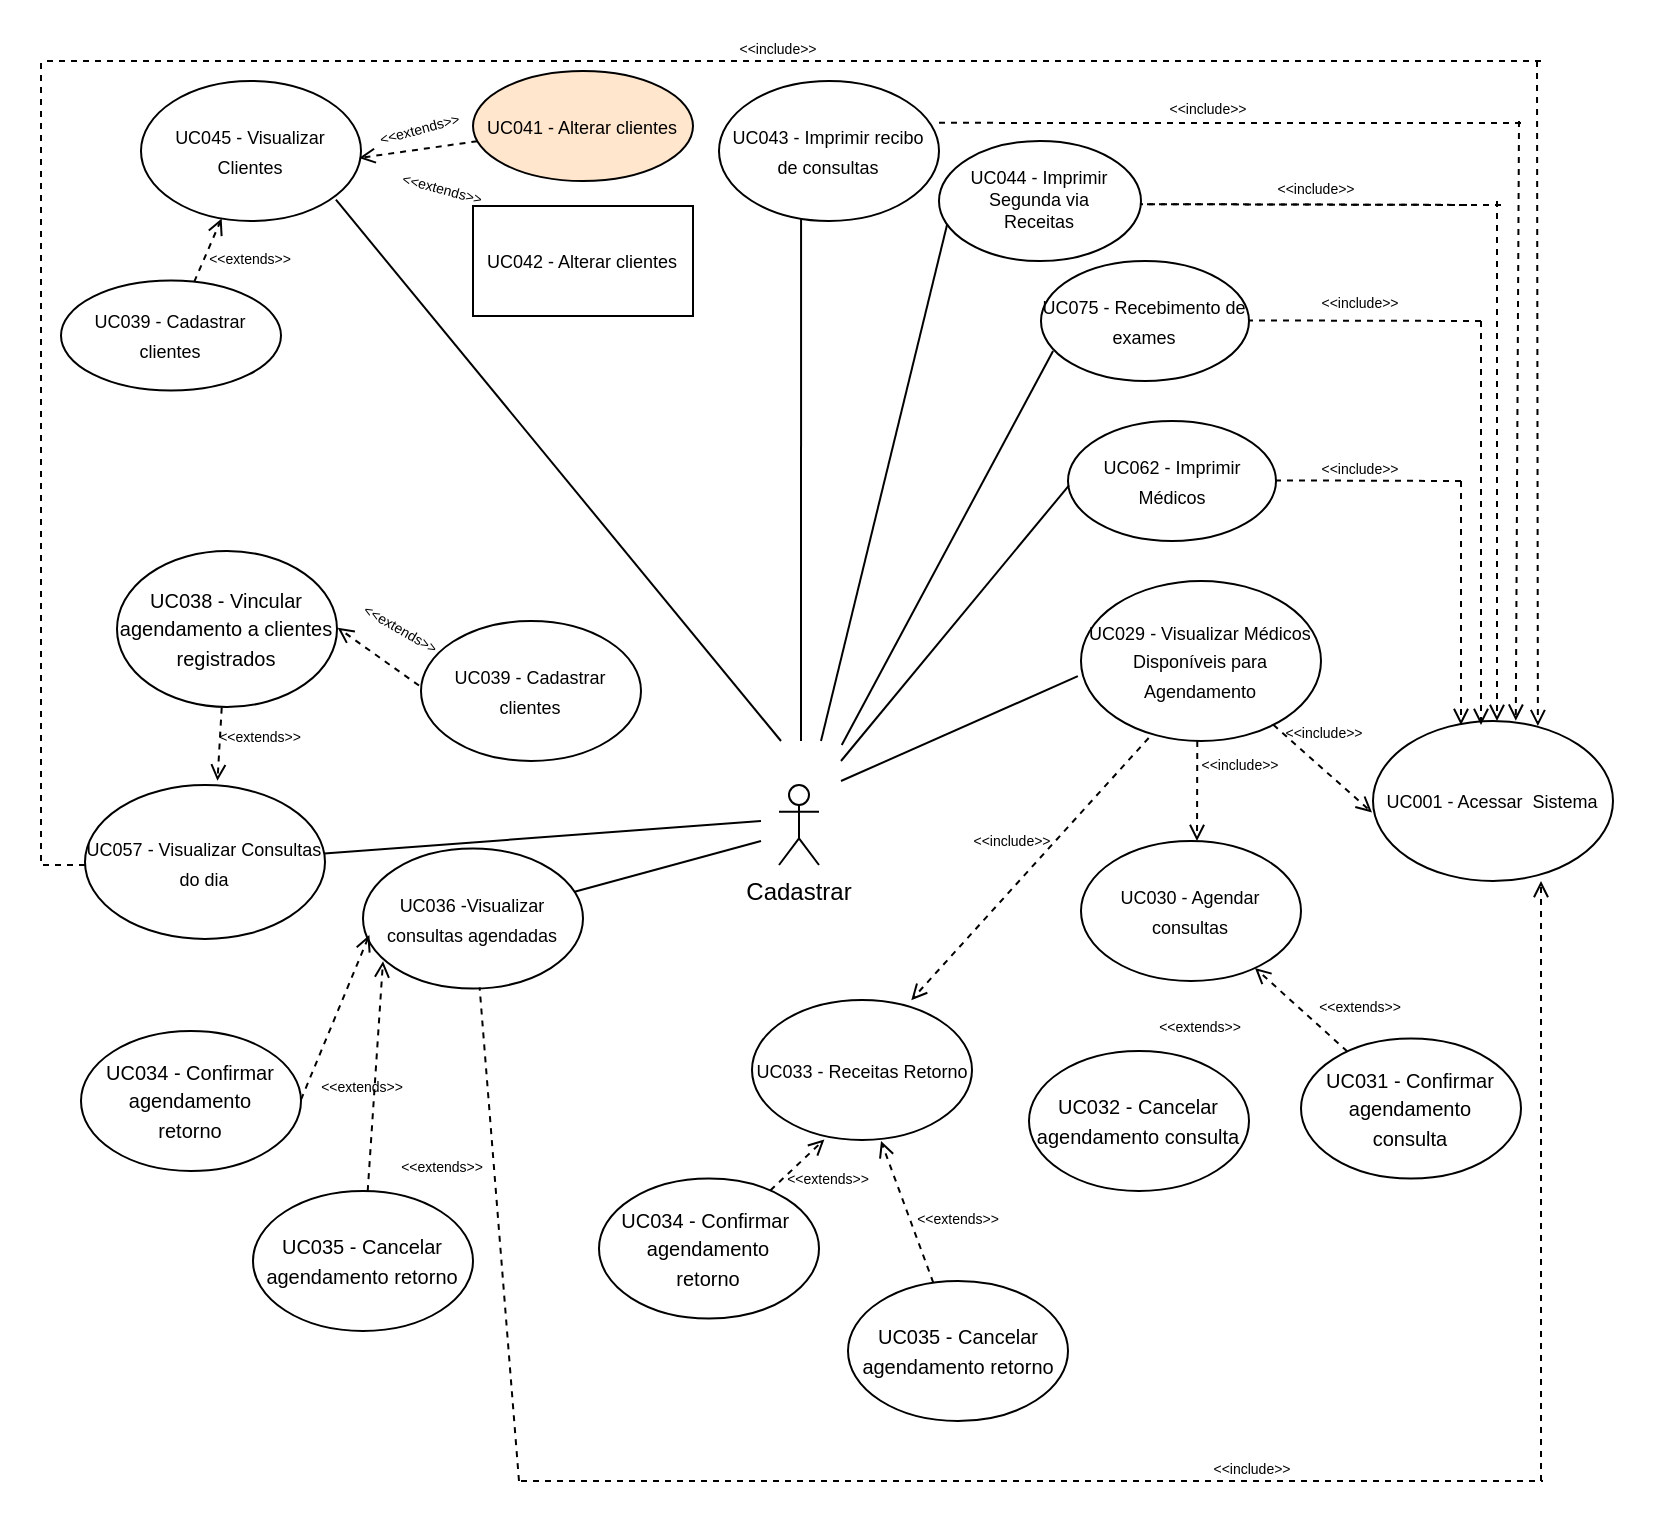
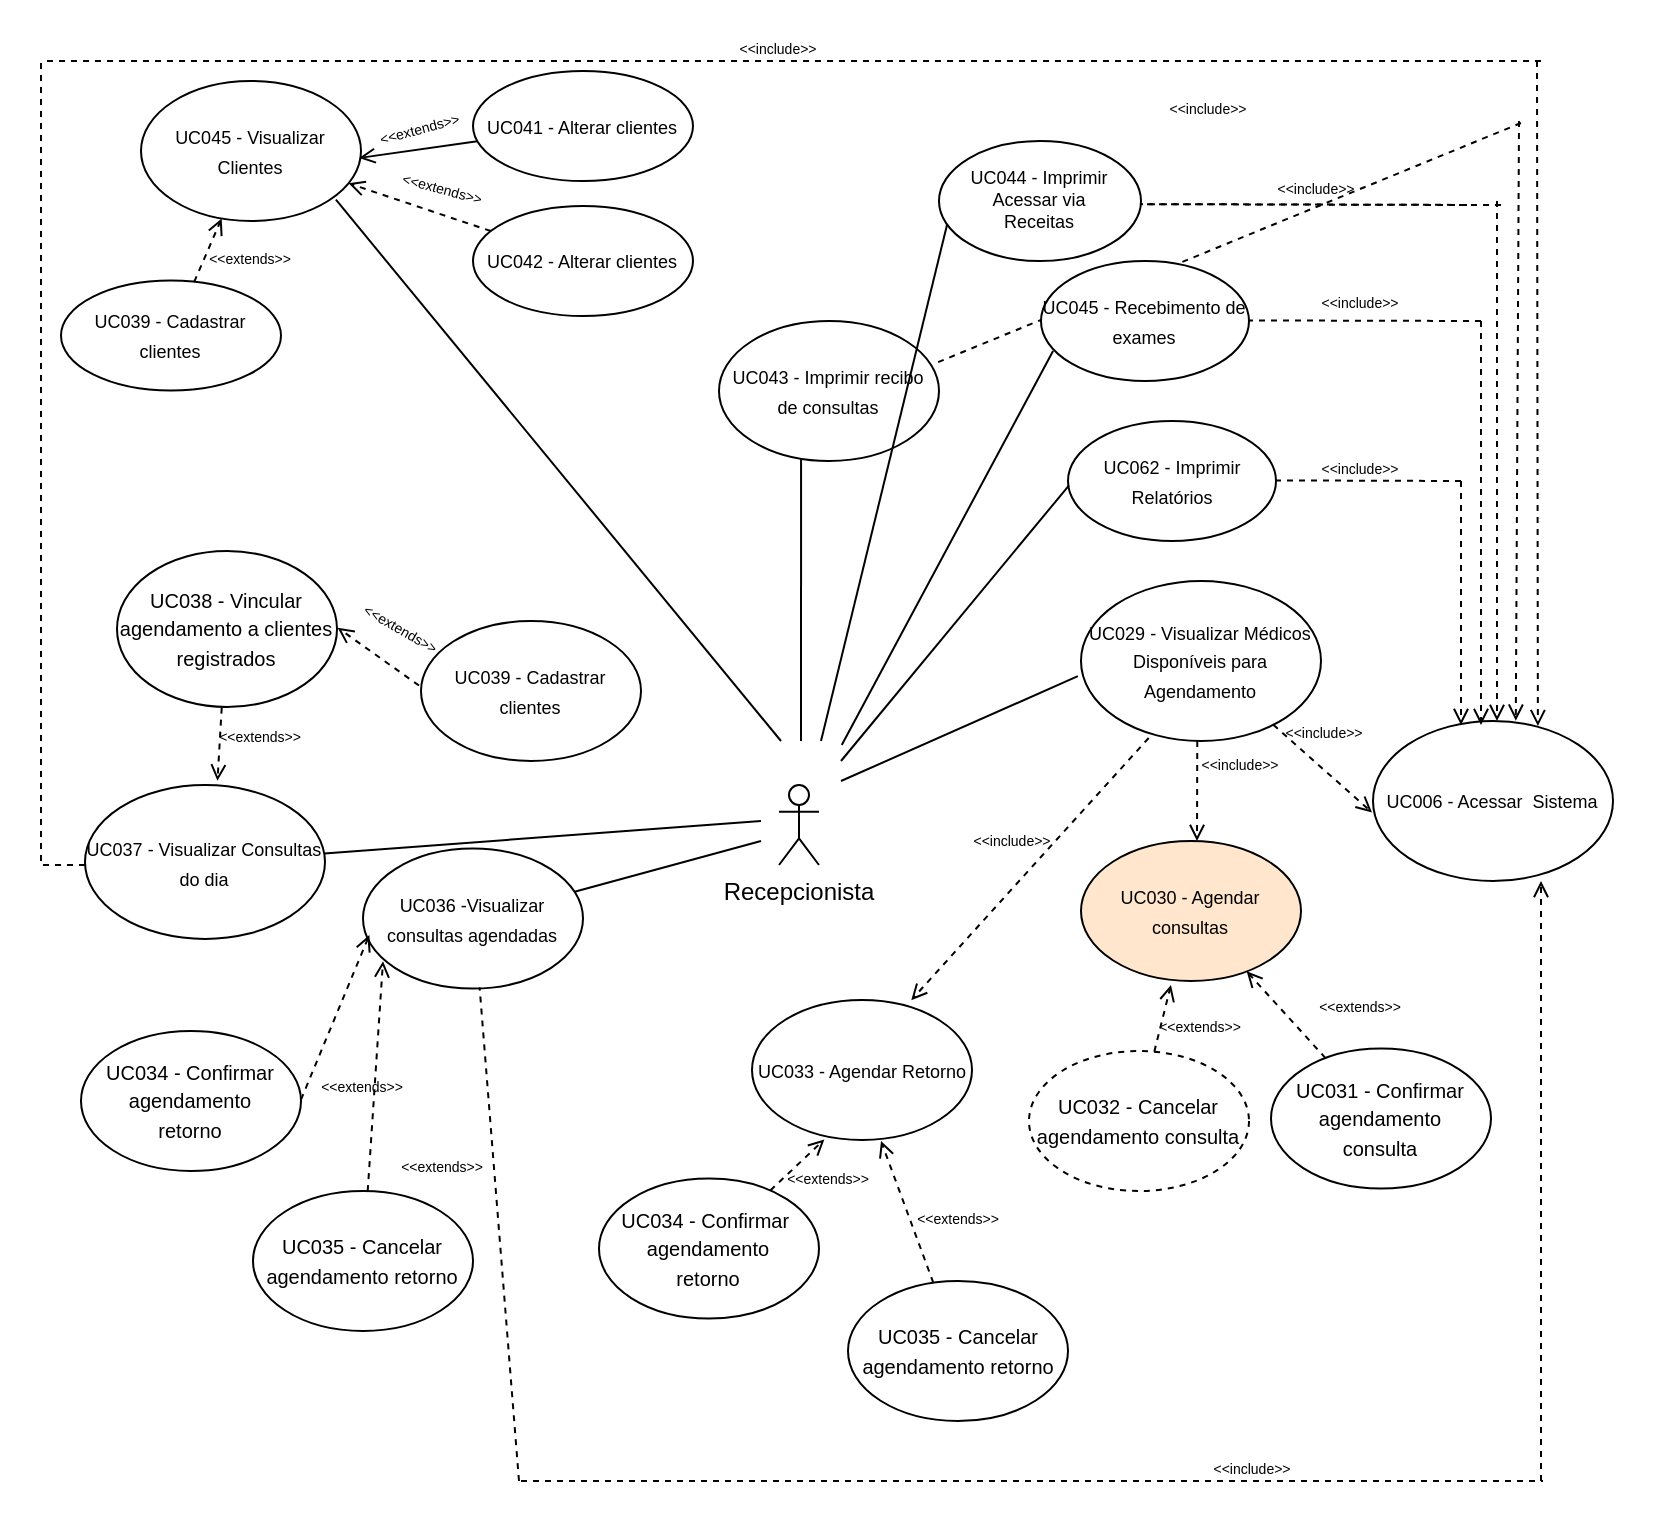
node "UC041 - Alterar clientes": fillcolor #ffe6cc -> #ffffff
edge "UC041 - Alterar clientes" -> "UC045 - Visualizar Clientes": style dashed -> solid
node "UC043 - Imprimir recibo de consultas": moved (829, 151) -> (829, 391)
node "UC044 - Imprimir Segunda via Receitas": label "UC044 - Imprimir Segunda via Receitas" -> "UC044 - Imprimir Acessar via Receitas"
edge "UC042 - Alterar clientes" -> "UC045 - Visualizar Clientes": added
node "UC042 - Alterar clientes": shape rectangle -> ellipse
node "UC075 - Recebimento de exames": label "UC075 - Recebimento de exames" -> "UC045 - Recebimento de exames"
node "UC062 - Imprimir Médicos": label "UC062 - Imprimir Médicos" -> "UC062 - Imprimir Relatórios"
node "UC001 - Acessar Sistema": label "UC001 - Acessar Sistema" -> "UC006 - Acessar Sistema"
node "UC057 - Visualizar Consultas do dia": label "UC057 - Visualizar Consultas do dia" -> "UC037 - Visualizar Consultas do dia"
node "Cadastrar": label "Cadastrar" -> "Recepcionista"
node "UC030 - Agendar consultas": fillcolor #ffffff -> #ffe6cc
edge "UC032 - Cancelar agendamento consulta" -> "UC030 - Agendar consultas": added
node "UC033 - Receitas Retorno": label "UC033 - Receitas Retorno" -> "UC033 - Agendar Retorno"
node "UC031 - Confirmar agendamento consulta": moved (1411, 1109) -> (1381, 1119)
node "UC032 - Cancelar agendamento consulta": style solid -> dashed
